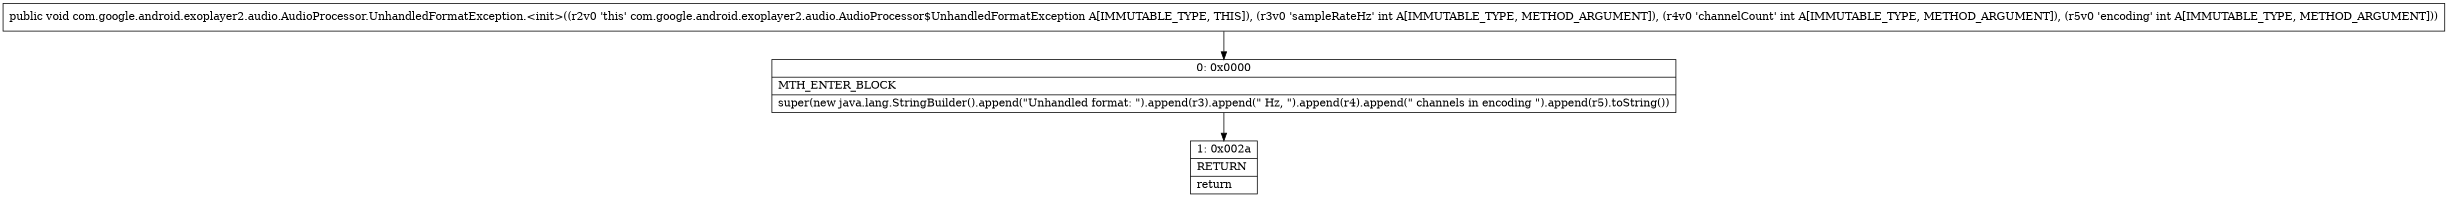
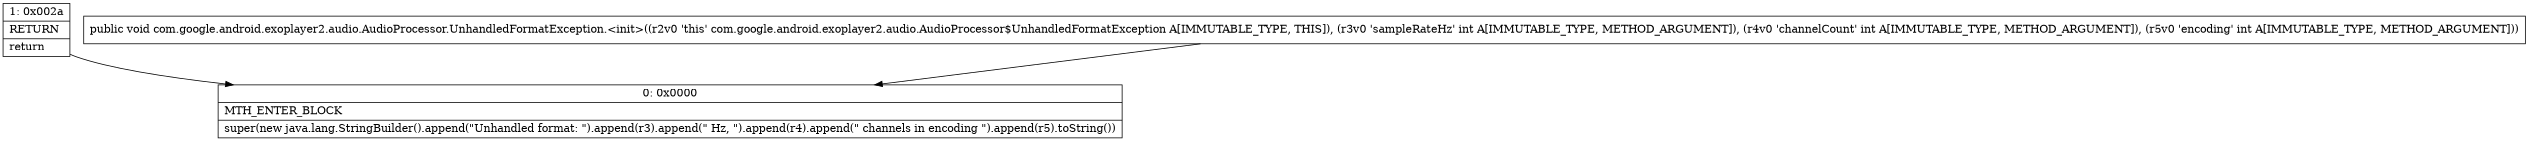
edge "0: 0x0000" -> "1: 0x002a": reversed
